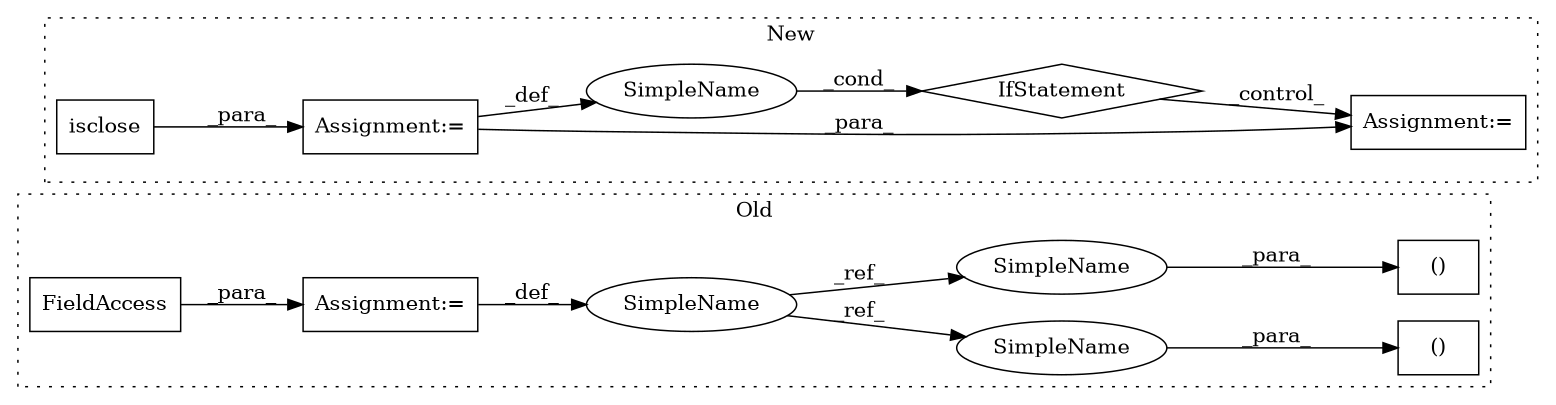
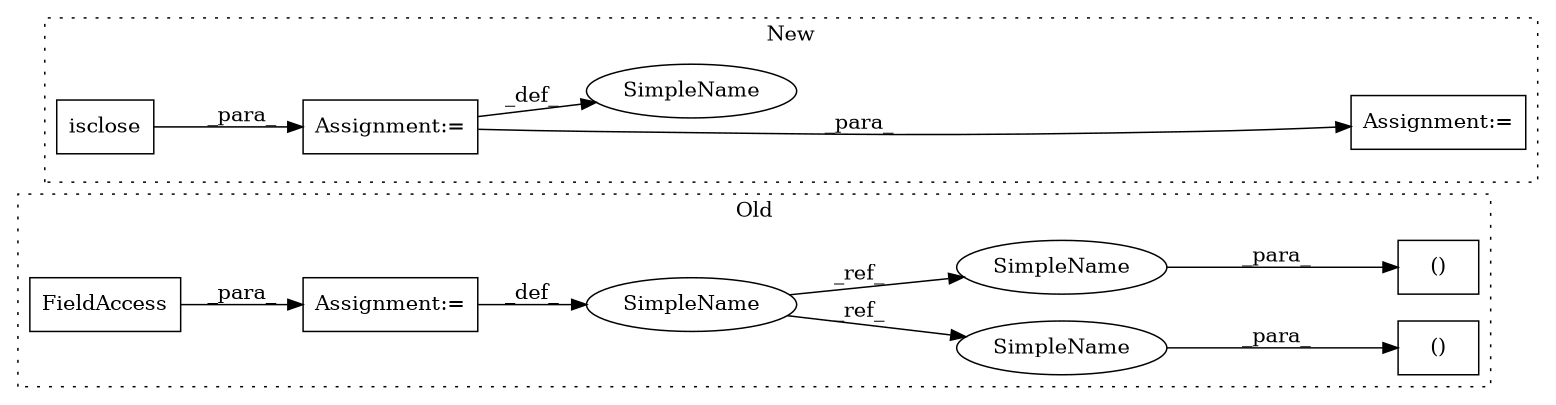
node "IfStatement": removed
